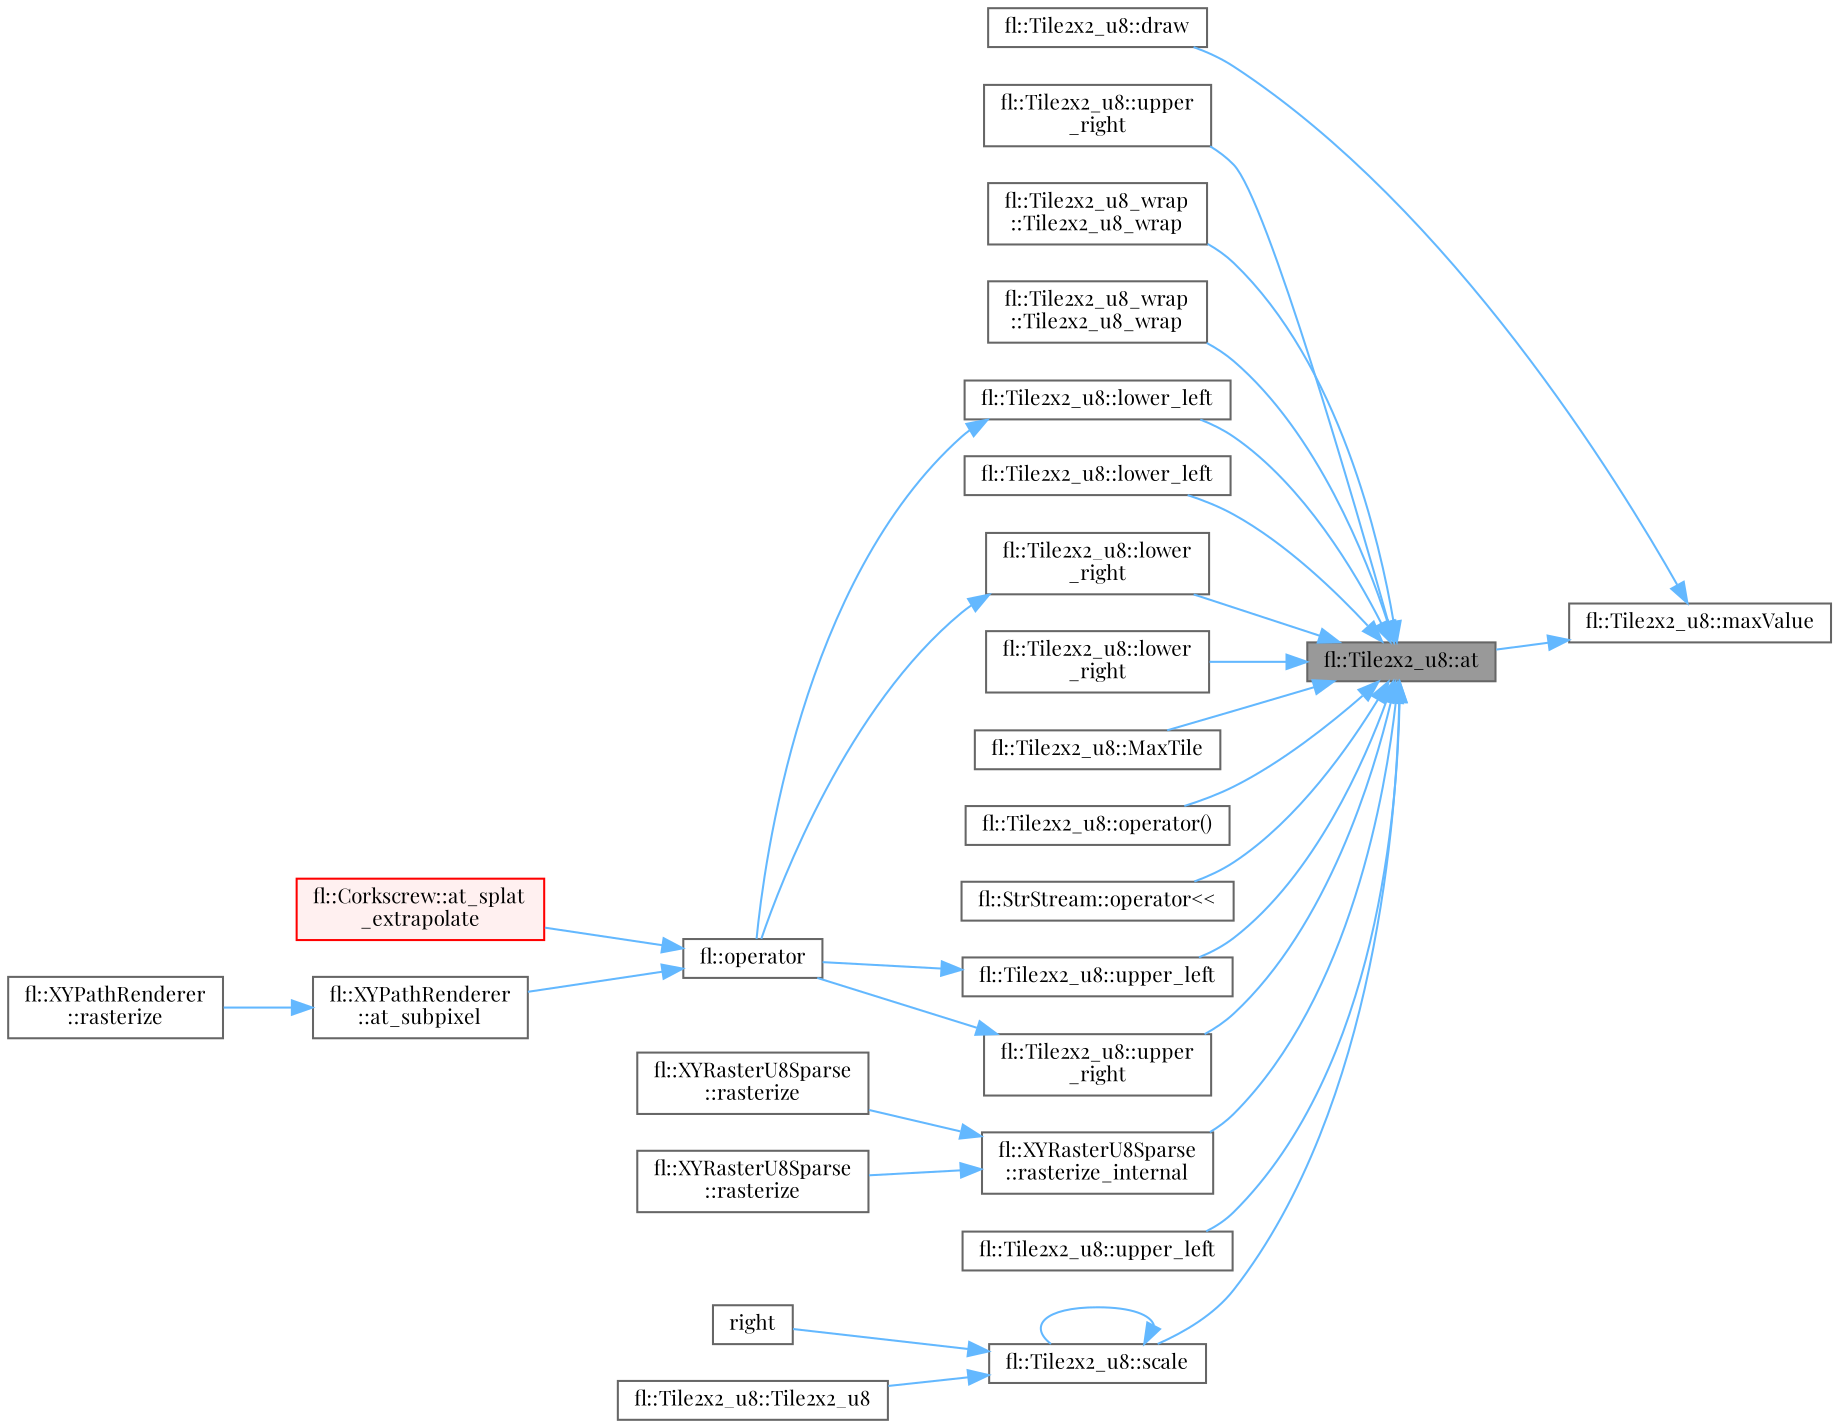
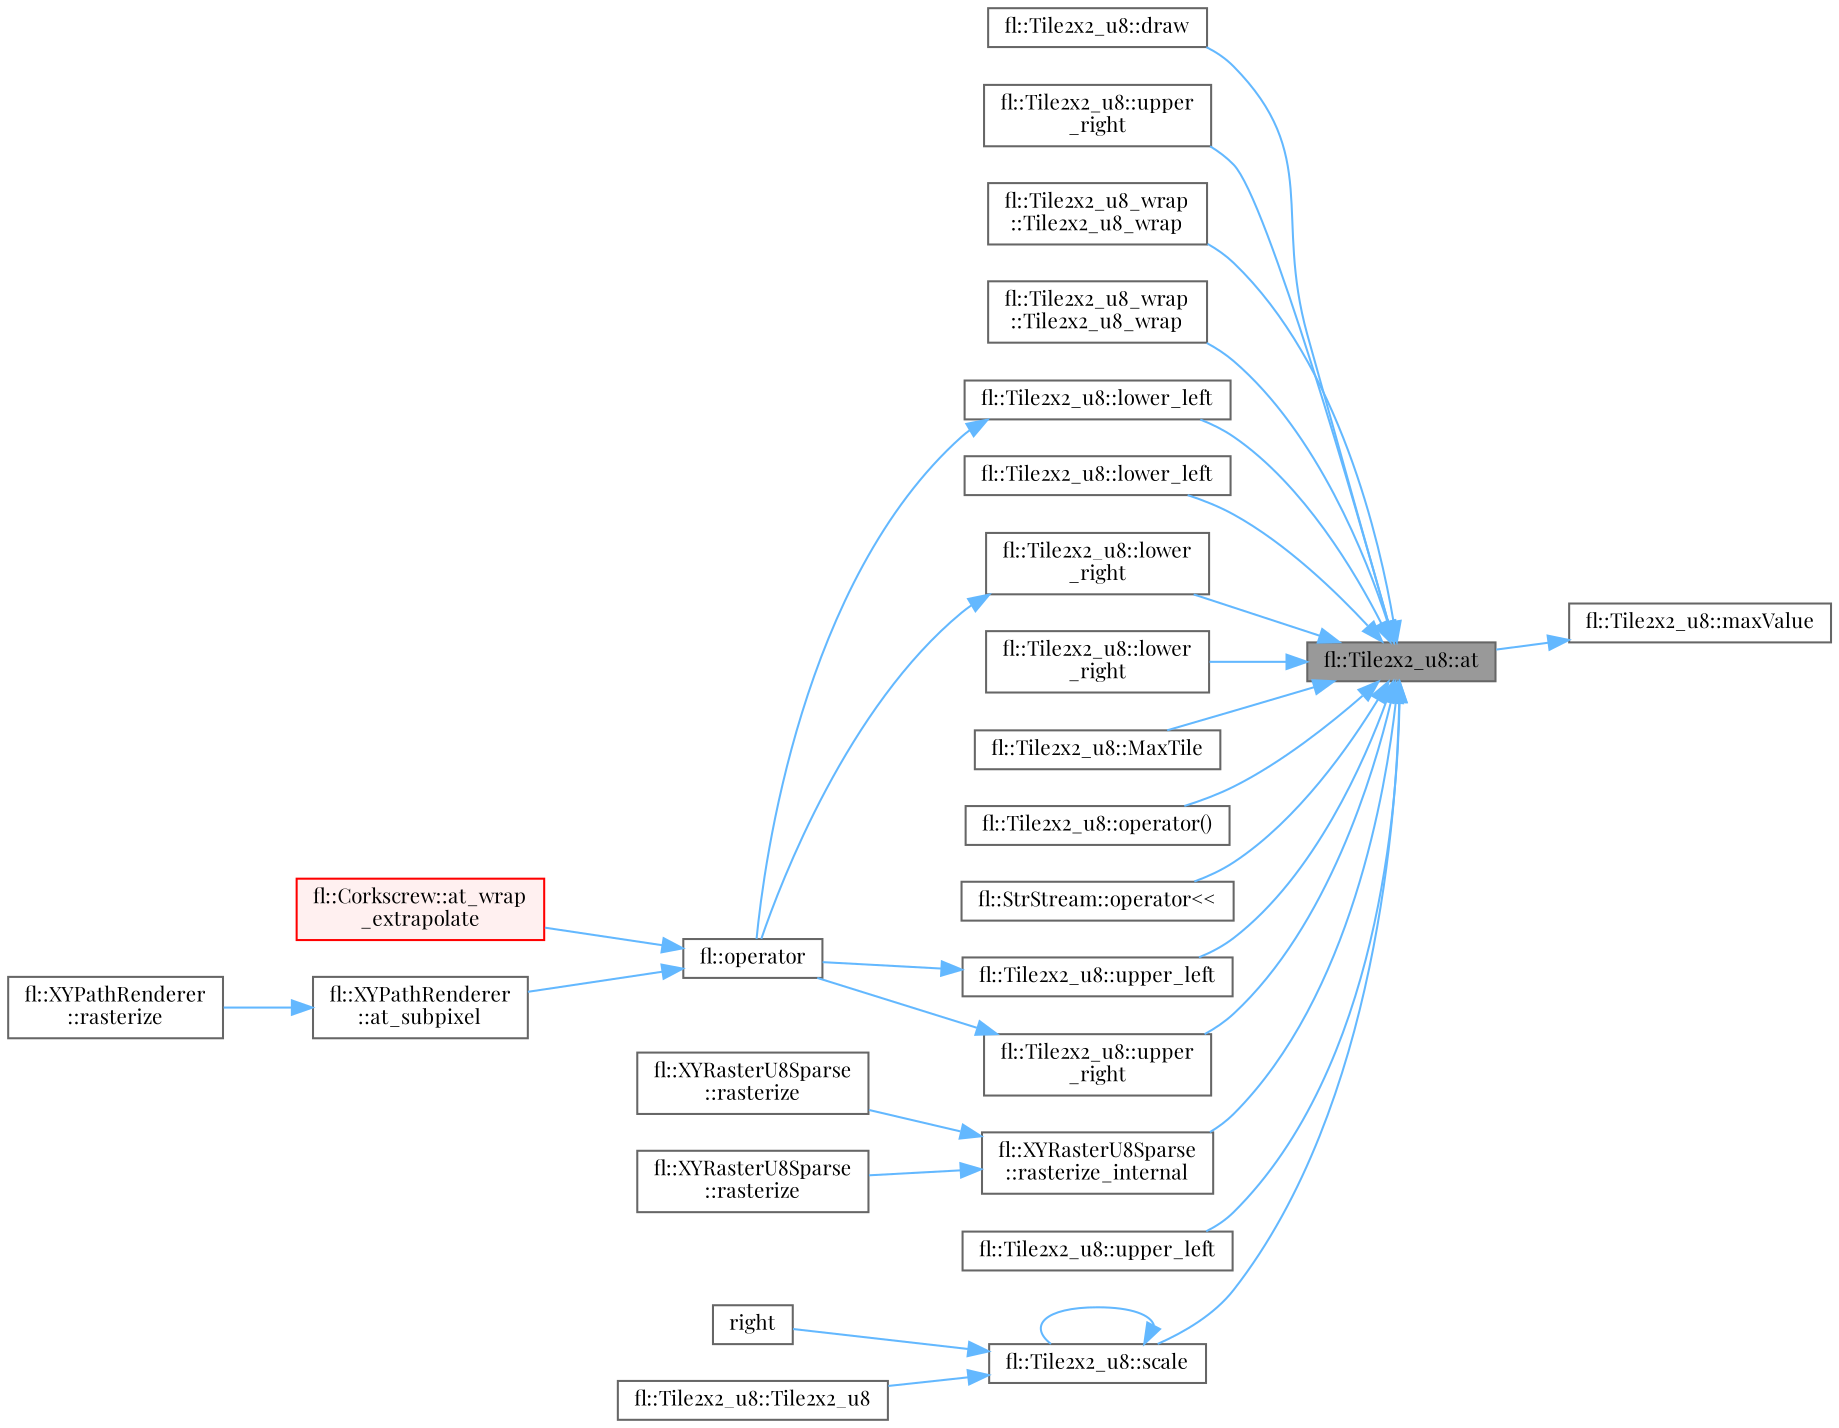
edge "fl::Tile2x2_u8::draw" -> "fl::Tile2x2_u8::maxValue": now "fl::Tile2x2_u8::draw" -> "fl::Tile2x2_u8::at"
node "fl::Corkscrew::at_splat _extrapolate": label "fl::Corkscrew::at_splat _extrapolate" -> "fl::Corkscrew::at_wrap _extrapolate"
